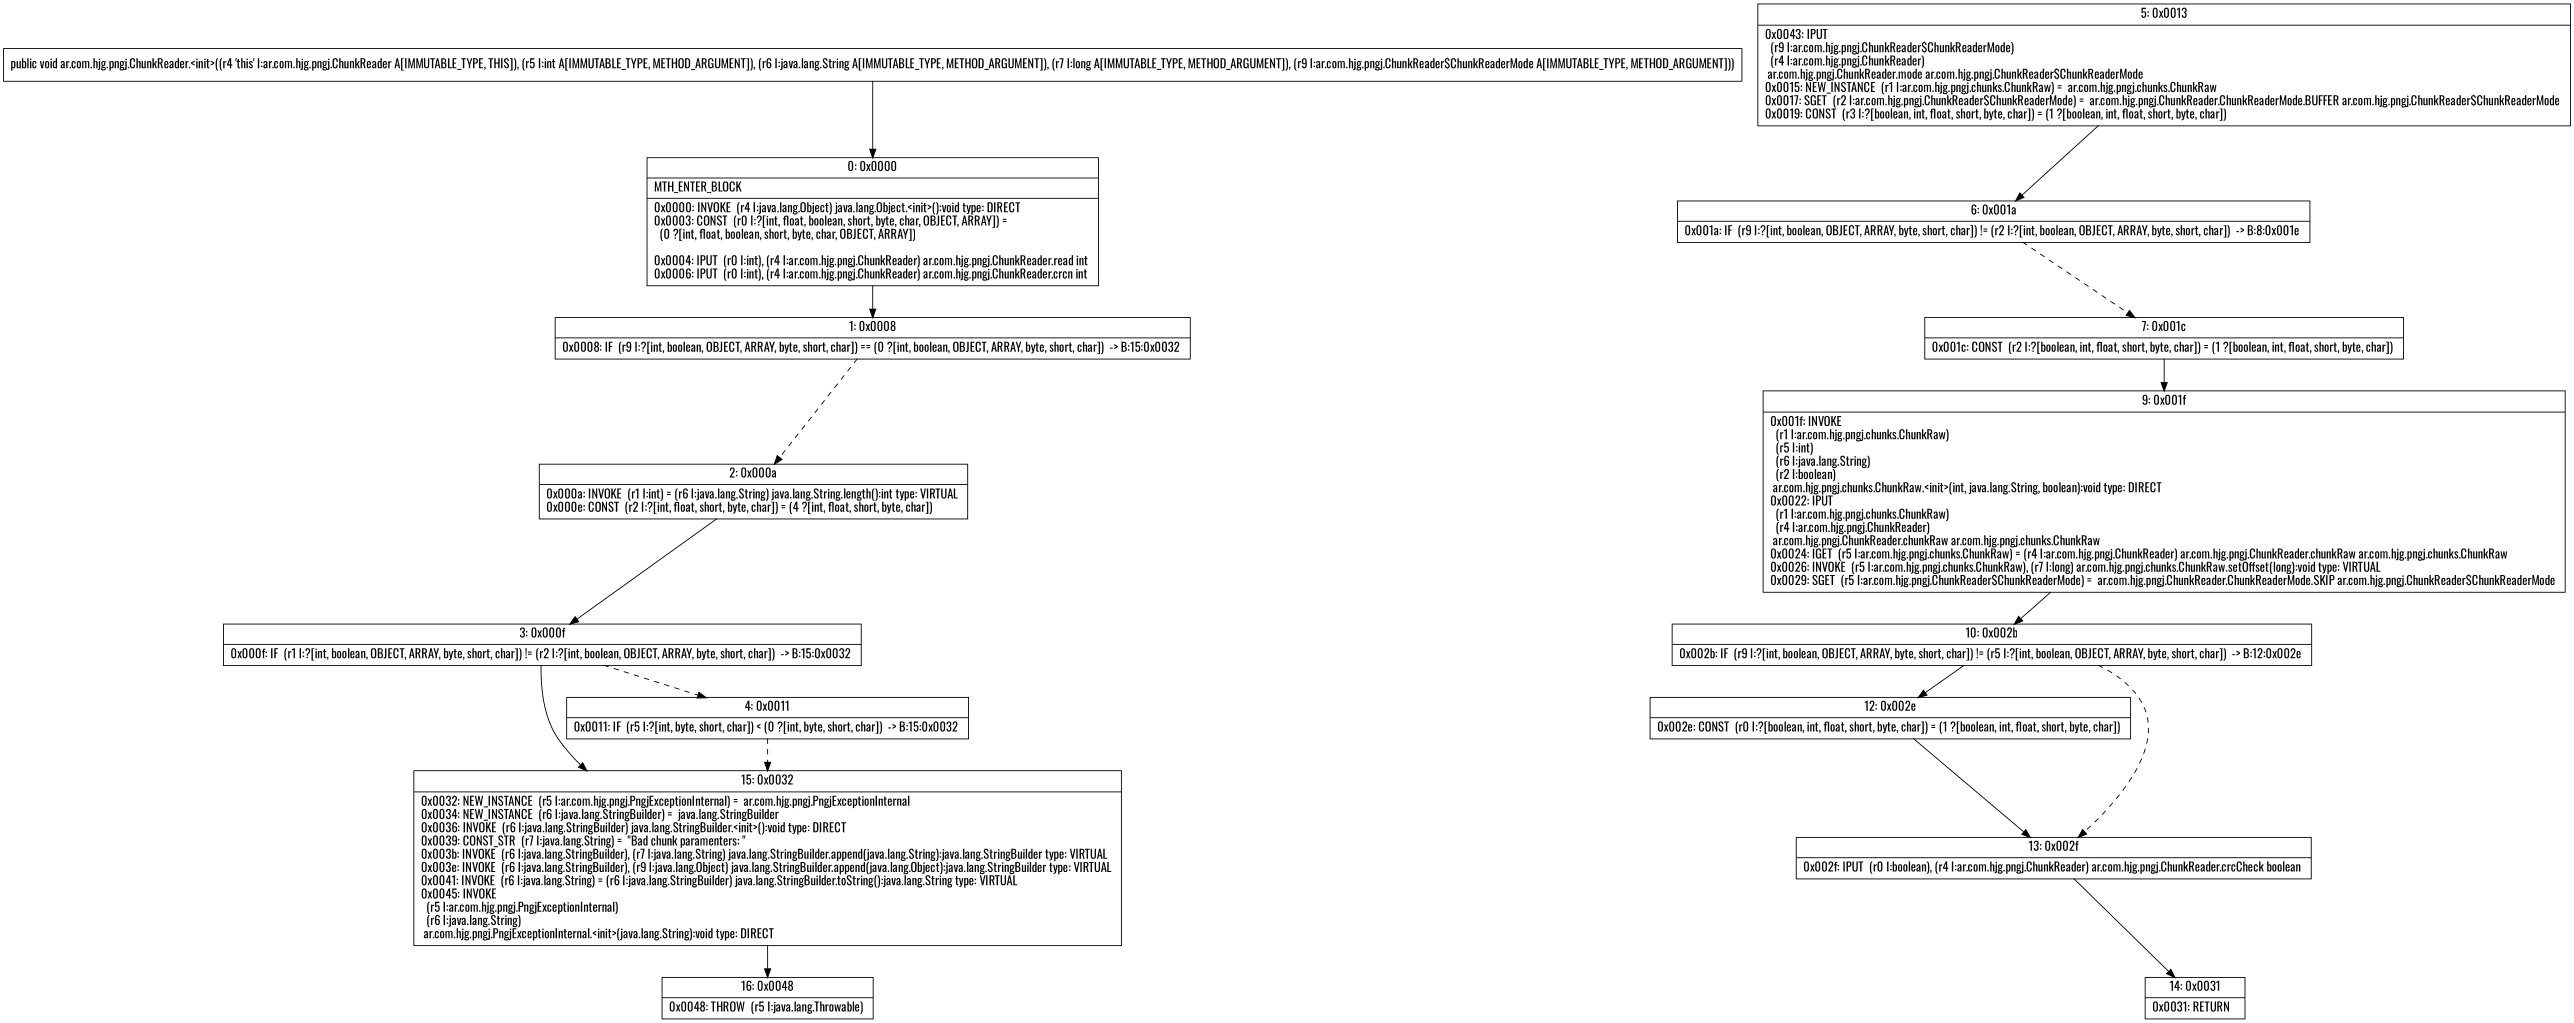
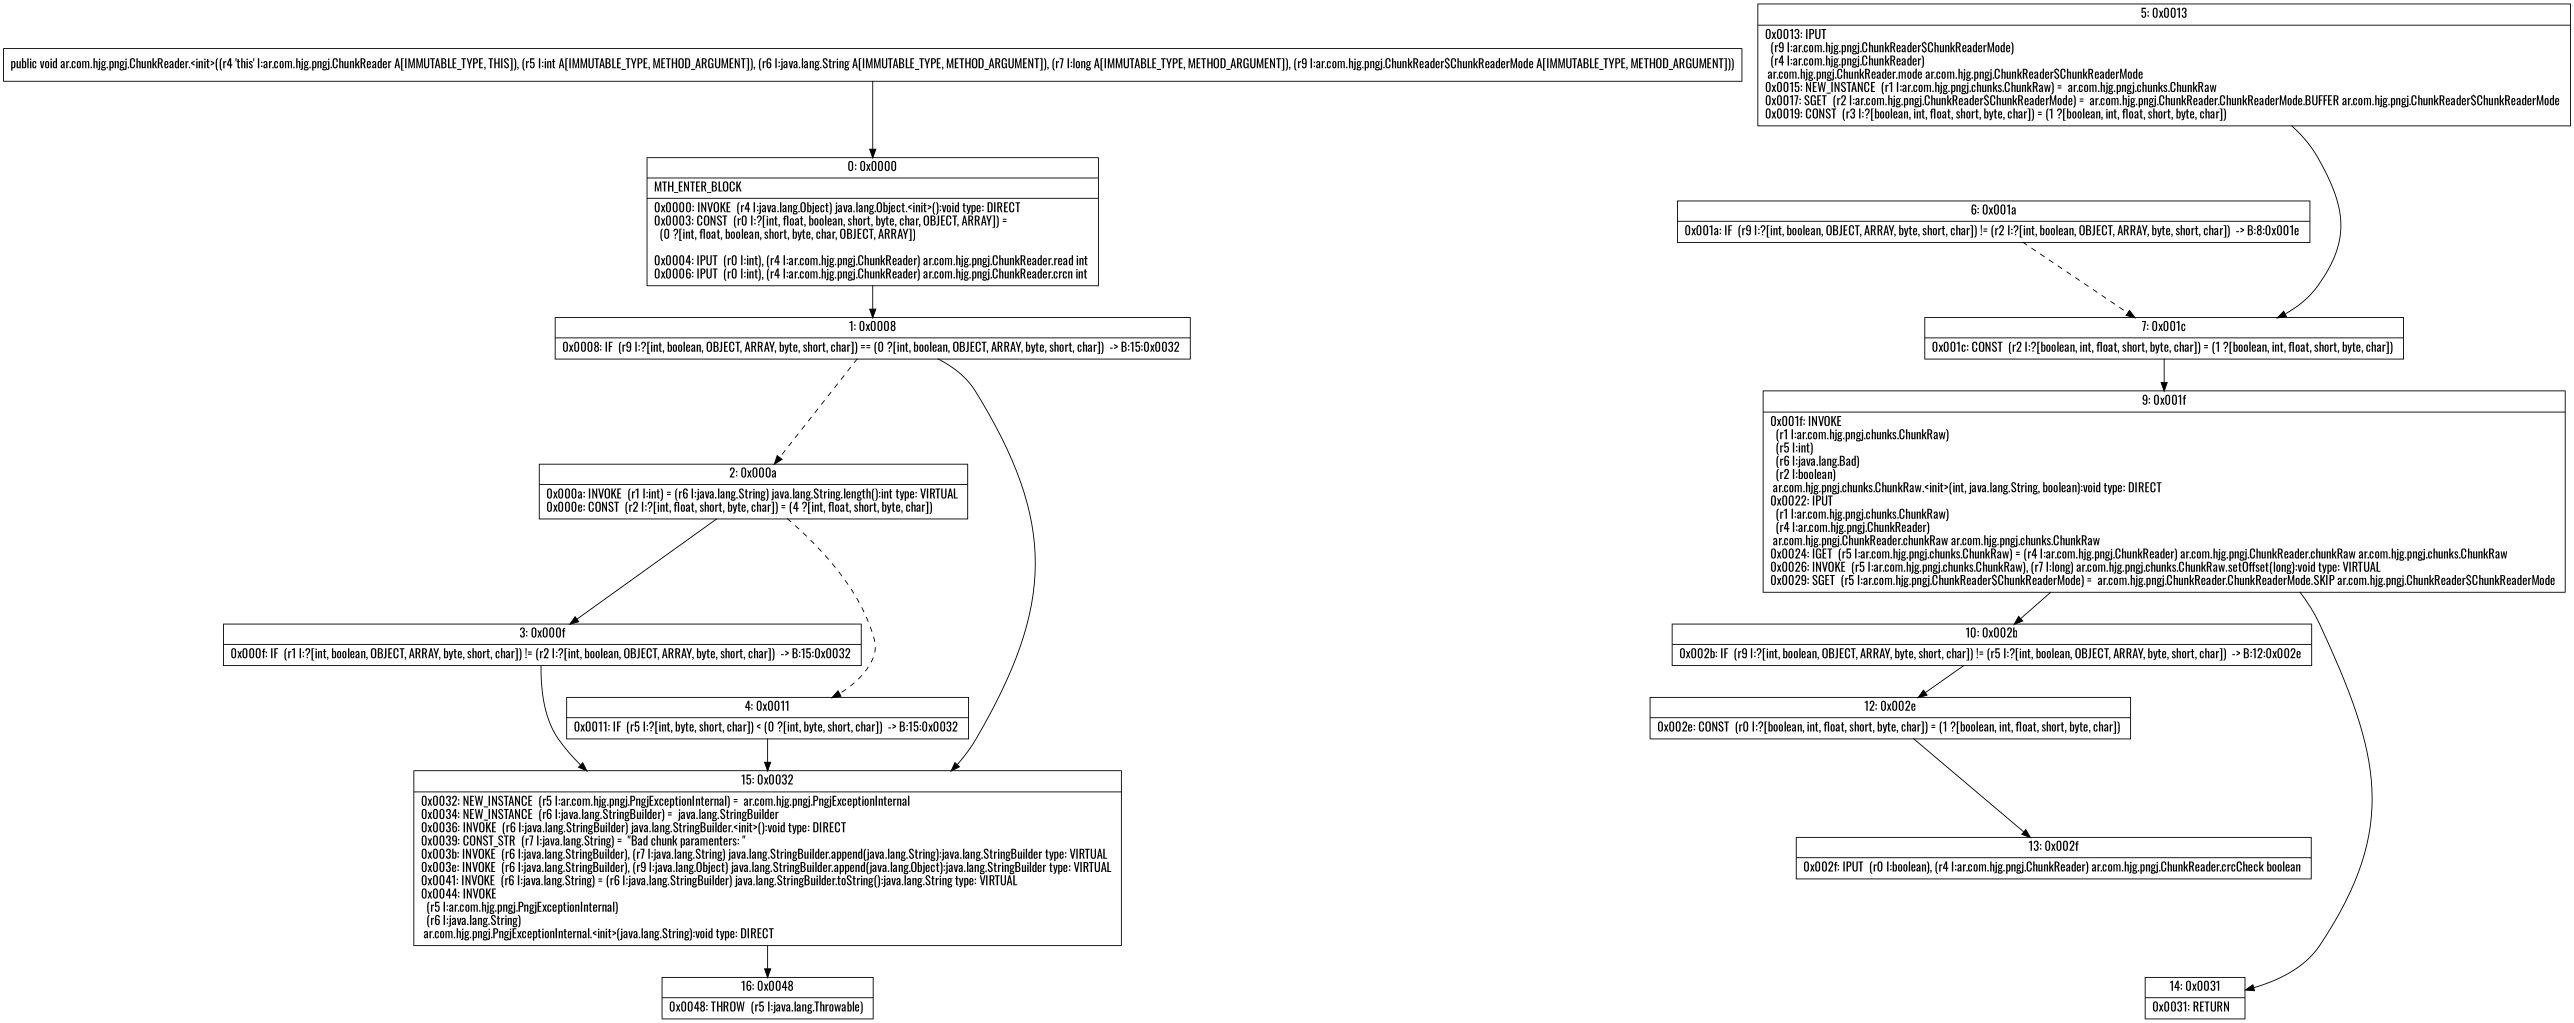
node "5: 0x0013": text "0x0043: IPUT" -> "0x0013: IPUT"
edge "5: 0x0013" -> "6: 0x001a": now "5: 0x0013" -> "7: 0x001c"
node "9: 0x001f": text "(r6 I:java.lang.String)" -> "(r6 I:java.lang.Bad)"
edge "1: 0x0008" -> "15: 0x0032": added
edge "3: 0x000f" -> "4: 0x0011": now "2: 0x000a" -> "4: 0x0011"
edge "10: 0x002b" -> "13: 0x002f": removed
edge "4: 0x0011" -> "15: 0x0032": style dashed -> solid
node "15: 0x0032": text "0x0045: INVOKE" -> "0x0044: INVOKE"
edge "13: 0x002f" -> "14: 0x0031": now "9: 0x001f" -> "14: 0x0031"
